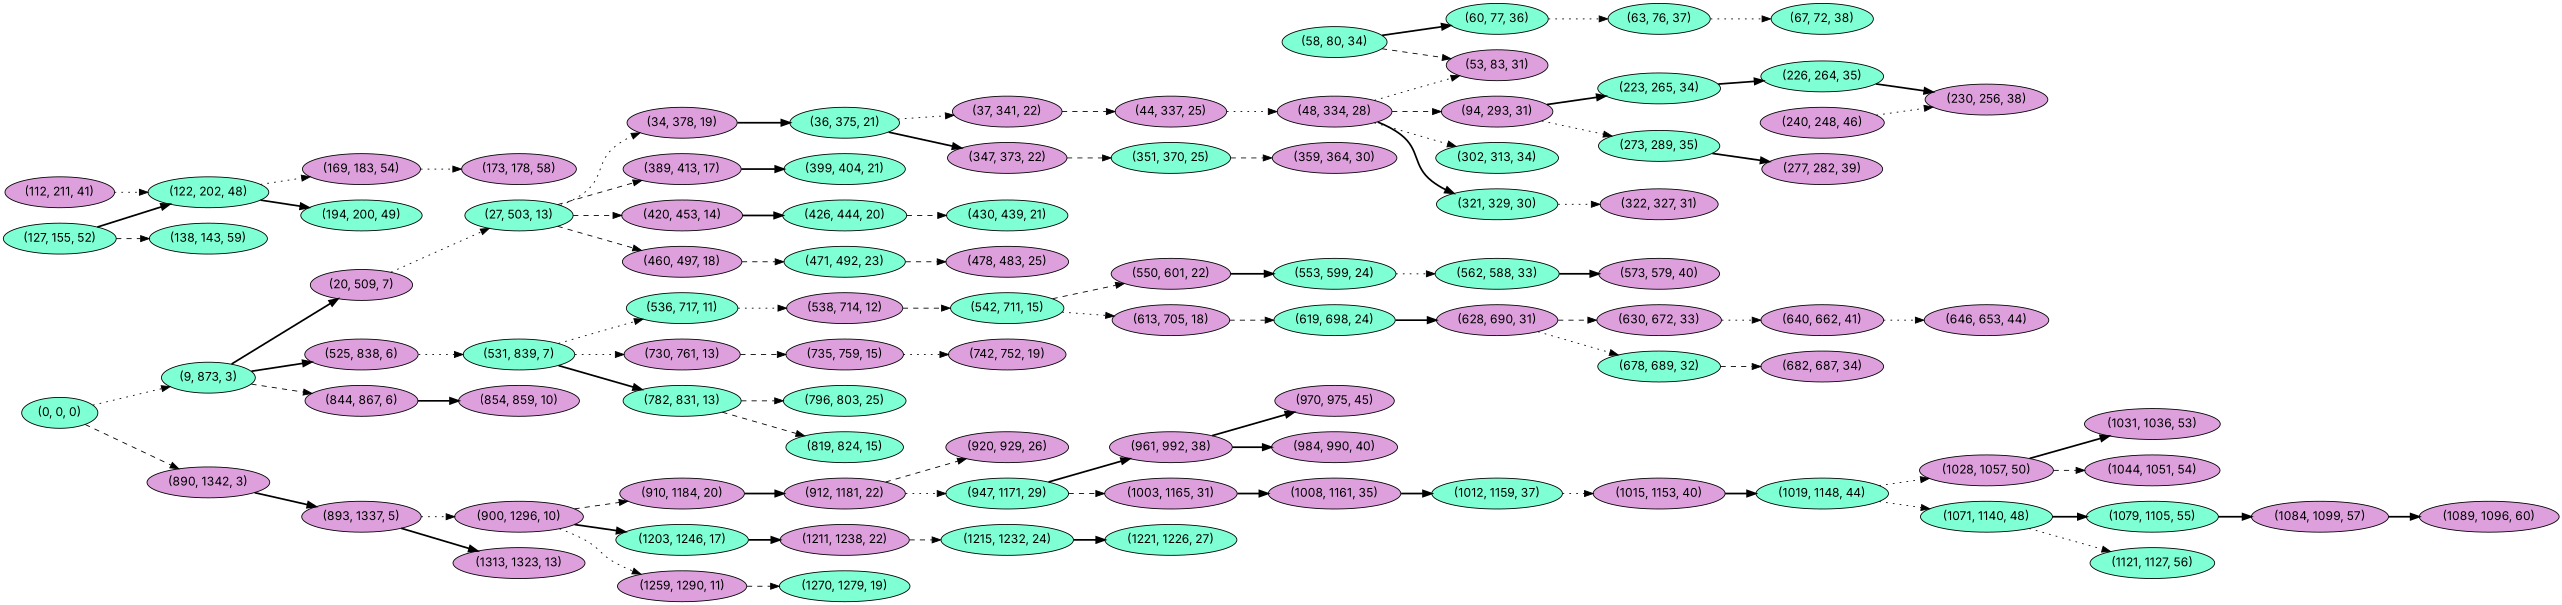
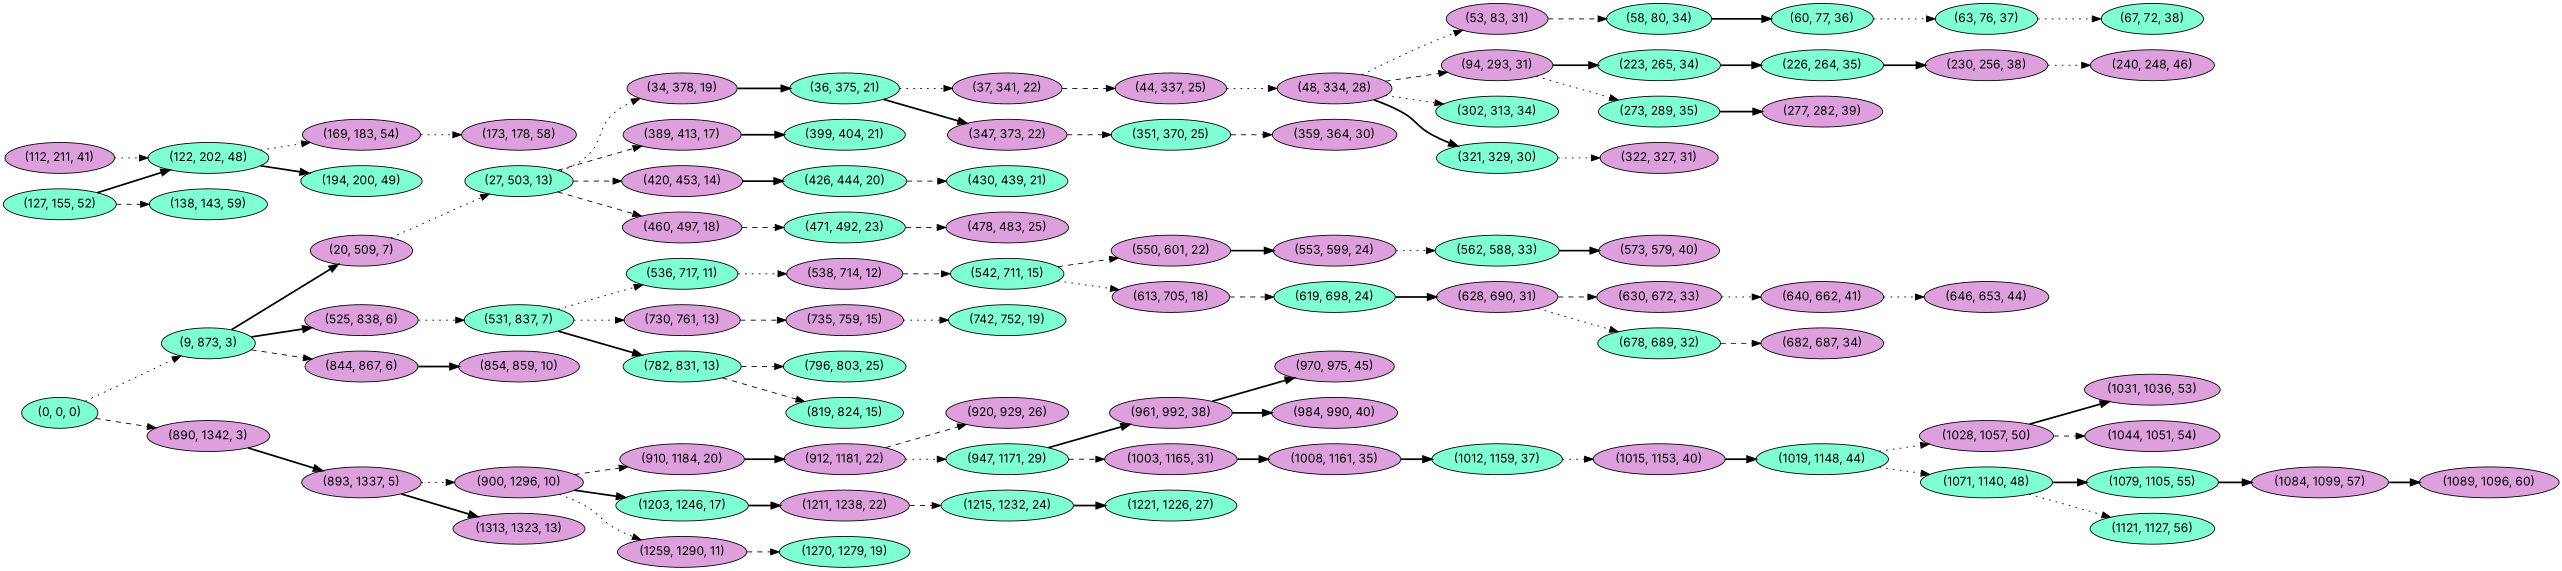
edge "(58, 80, 34)" -> "(53, 83, 31)": reversed
edge "(240, 248, 46)" -> "(230, 256, 38)": reversed
node "(553, 599, 24)": fillcolor aquamarine -> plum
node "(531, 839, 7)": label "(531, 839, 7)" -> "(531, 837, 7)"
node "(742, 752, 19)": fillcolor plum -> aquamarine
